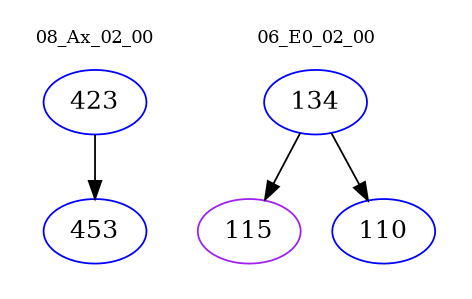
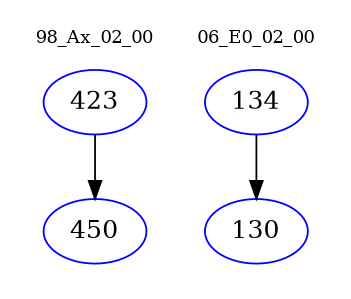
cluster "08_Ax_02_00": label "08_Ax_02_00" -> "98_Ax_02_00"
node "453": label "453" -> "450"
node "115": removed
node "110": label "110" -> "130"
